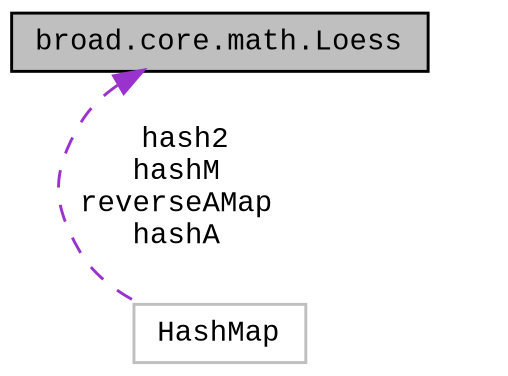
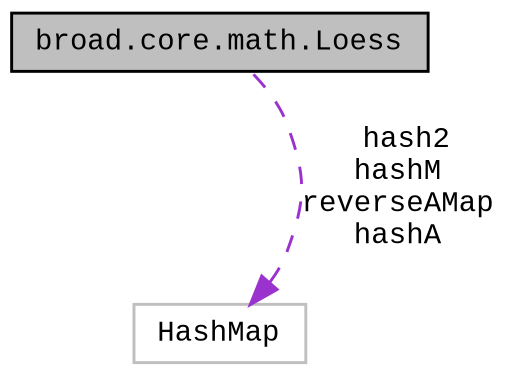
edge "HashMap" -> "broad.core.math.Loess": reversed
